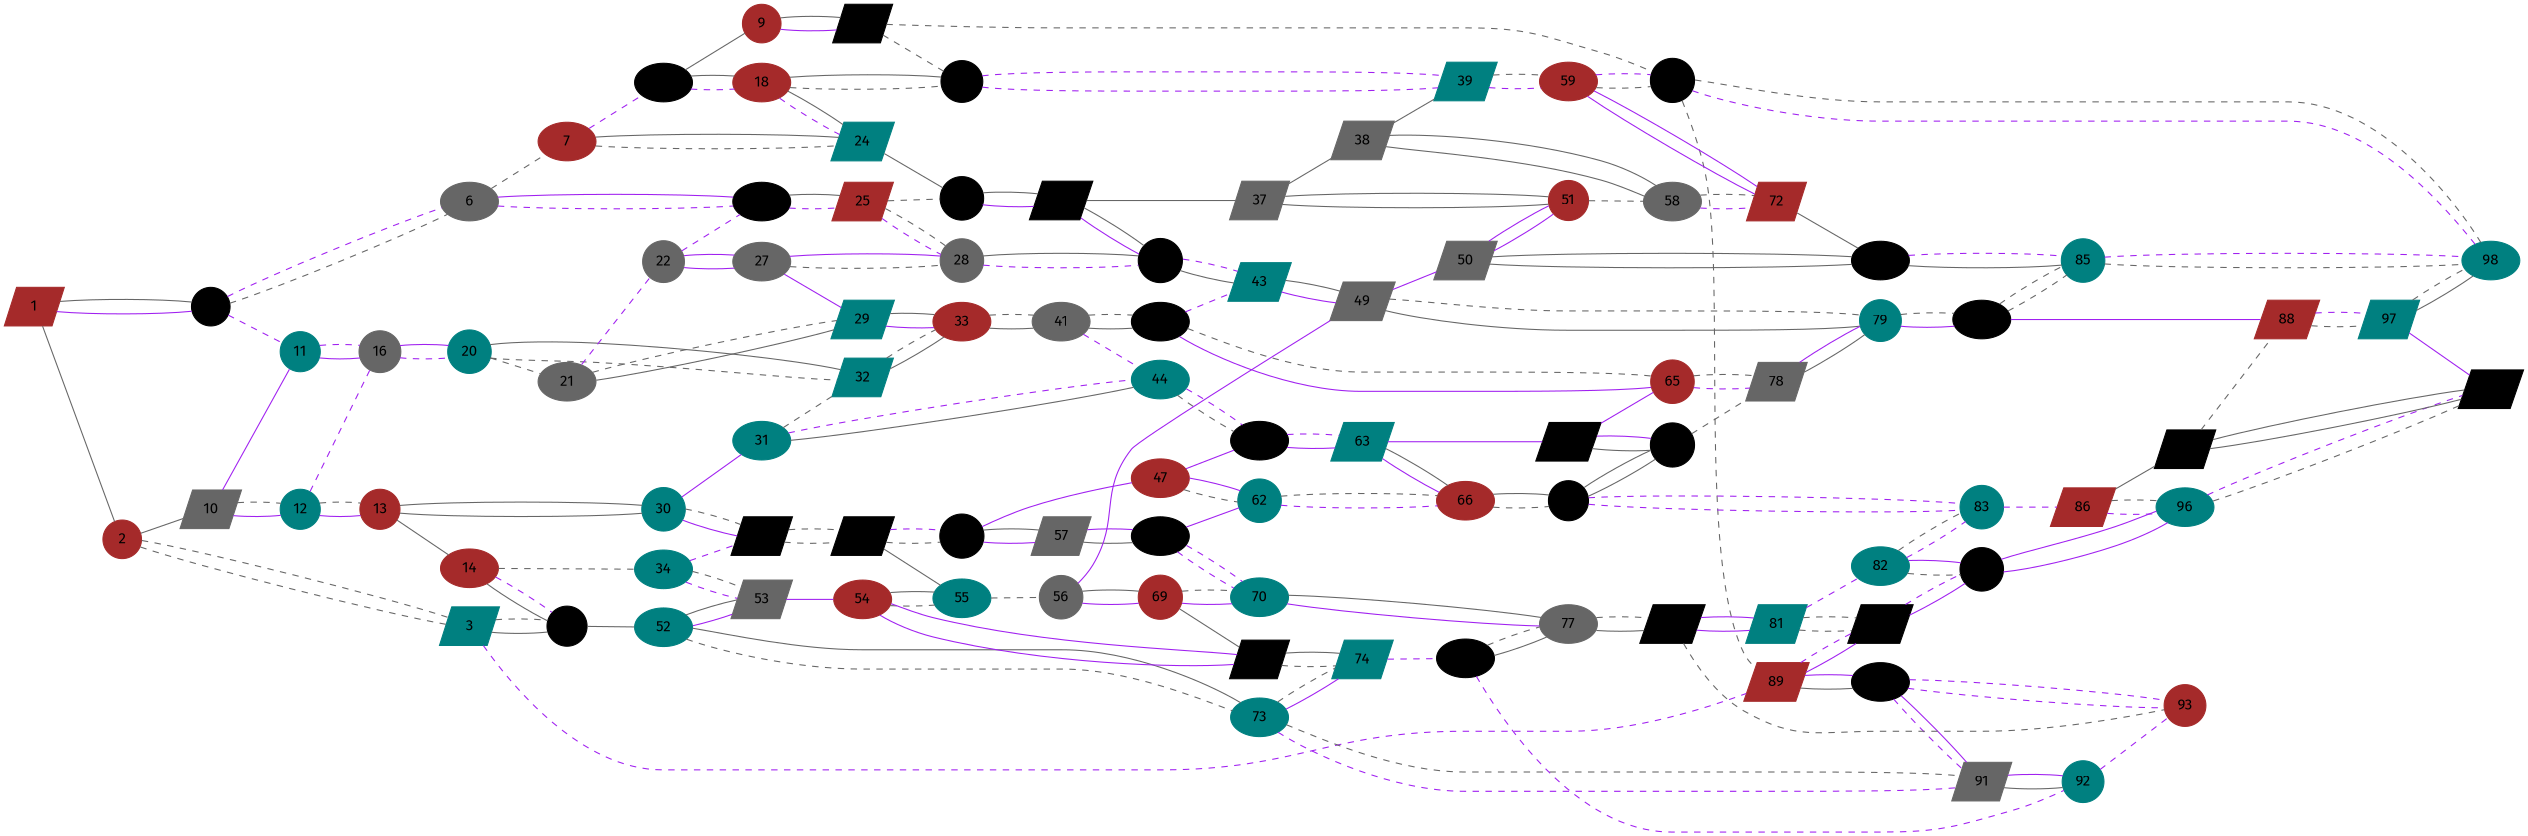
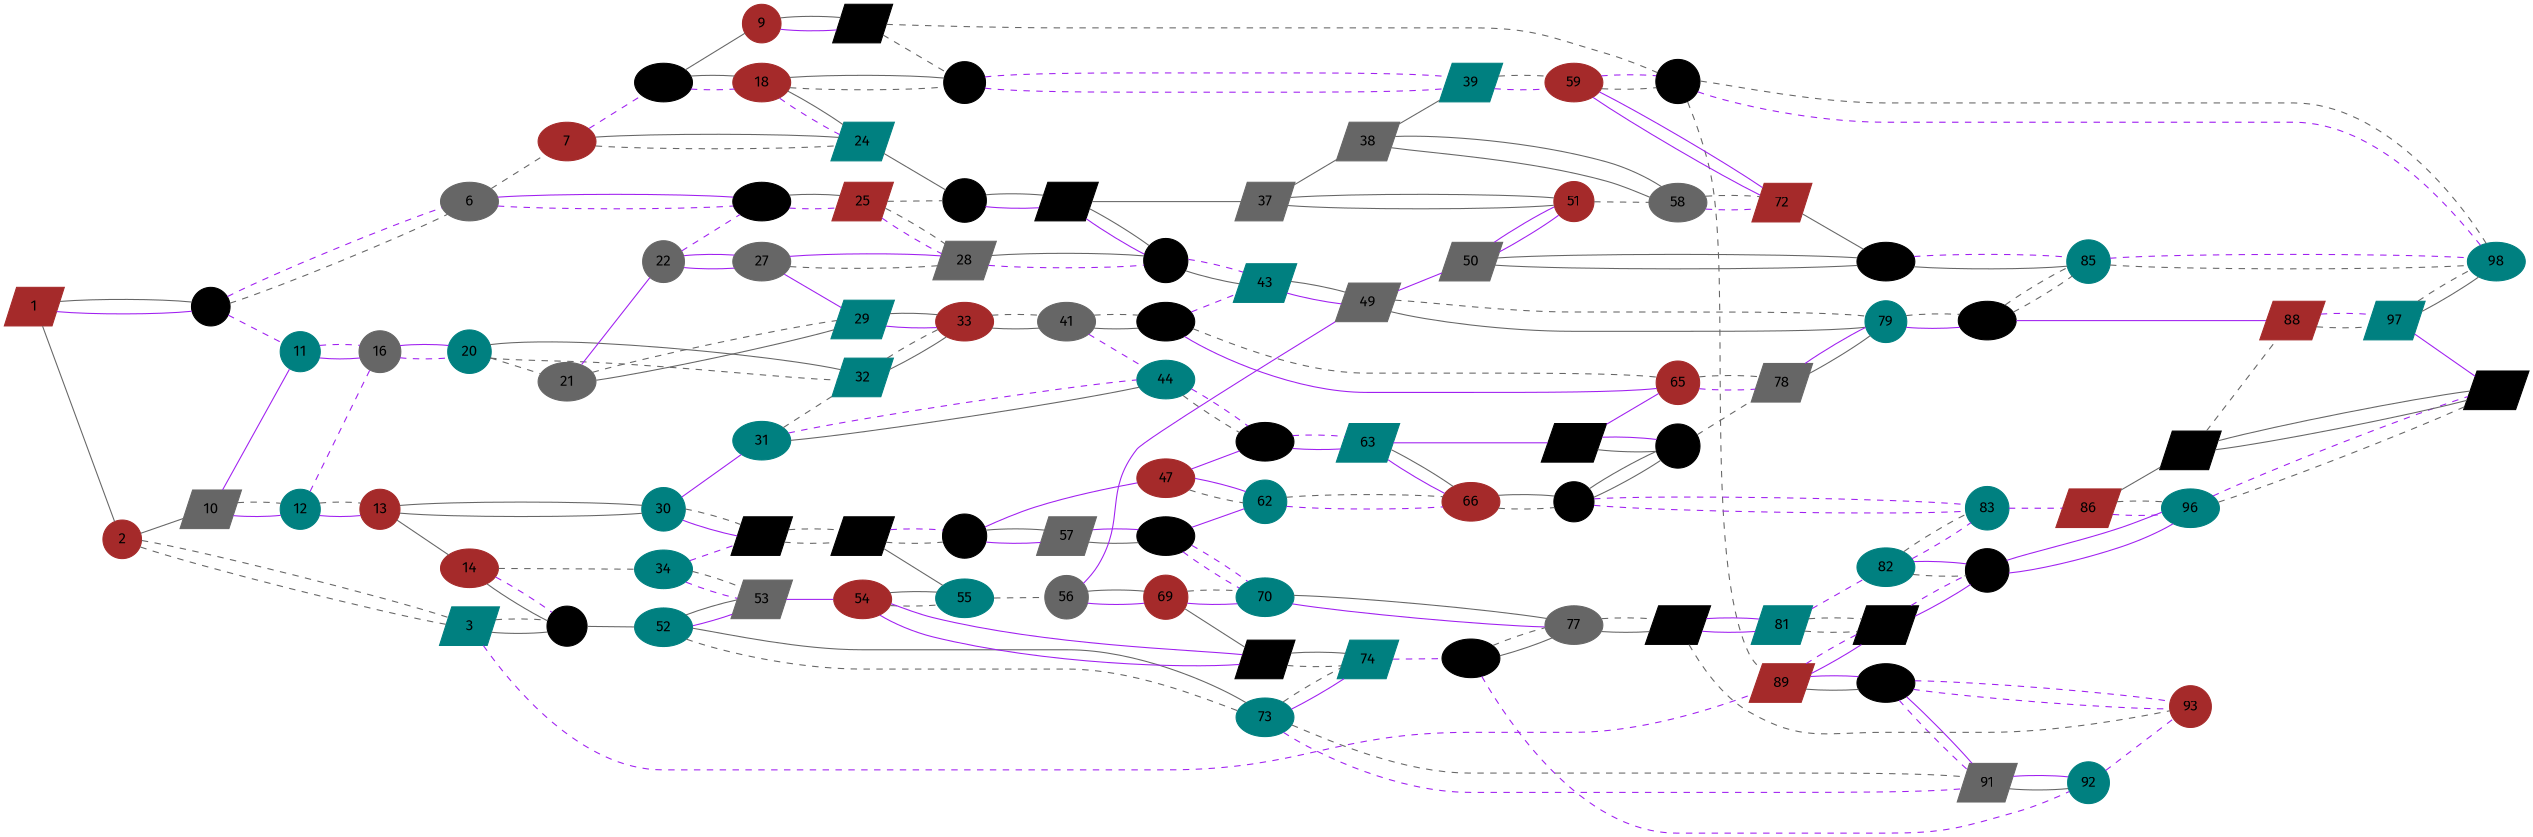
node "28": shape circle -> parallelogram
edge "22" -- "21": style dashed -> solid
